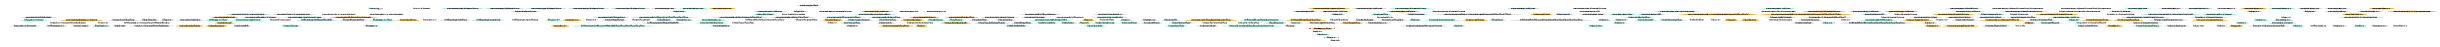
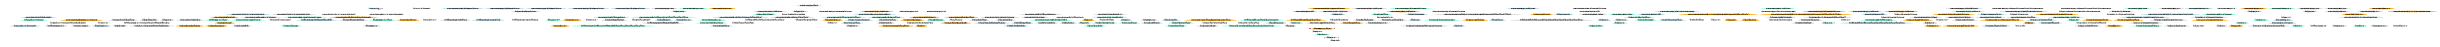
node "<java.lang.String: java.lang.String toString()>": fillcolor aquamarine -> white
